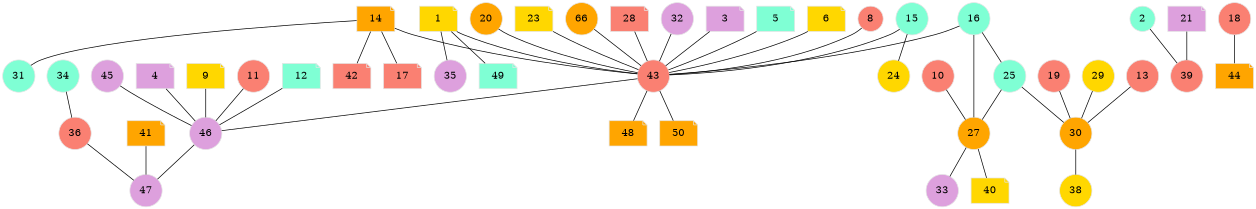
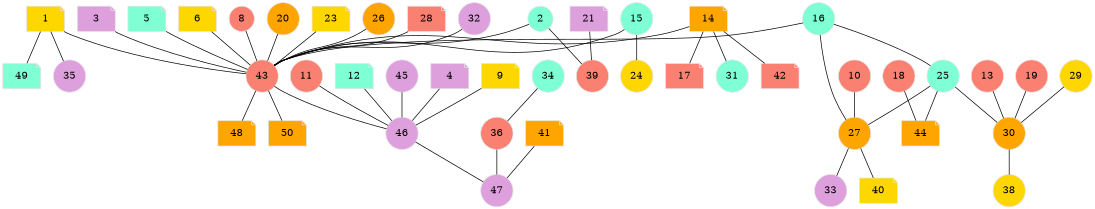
node "66": label "66" -> "26"
edge "2" -- "43": added
edge "25" -- "44": added
